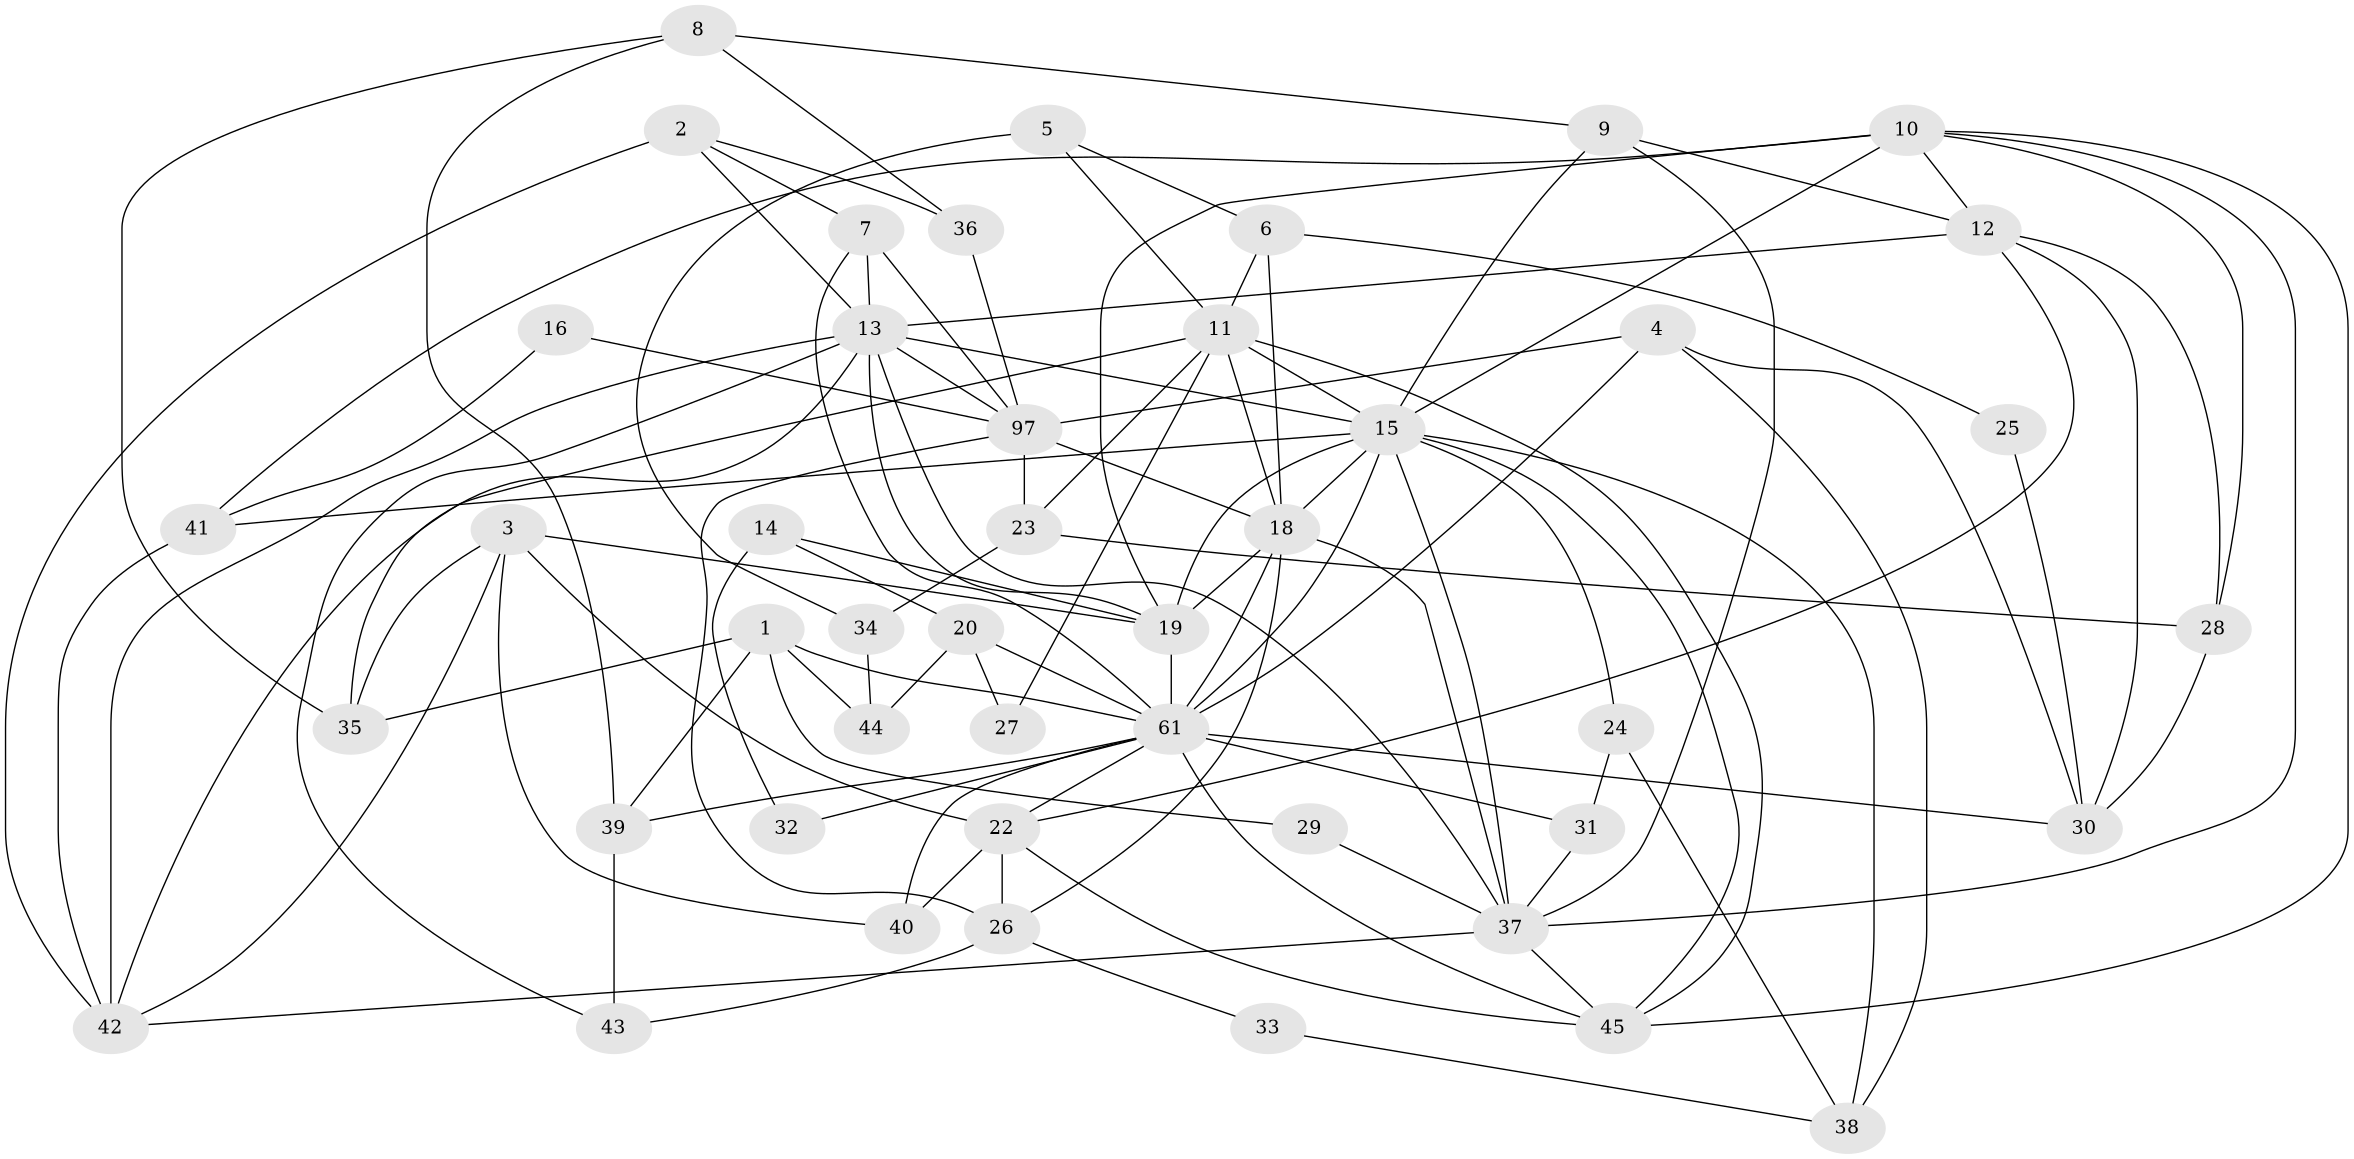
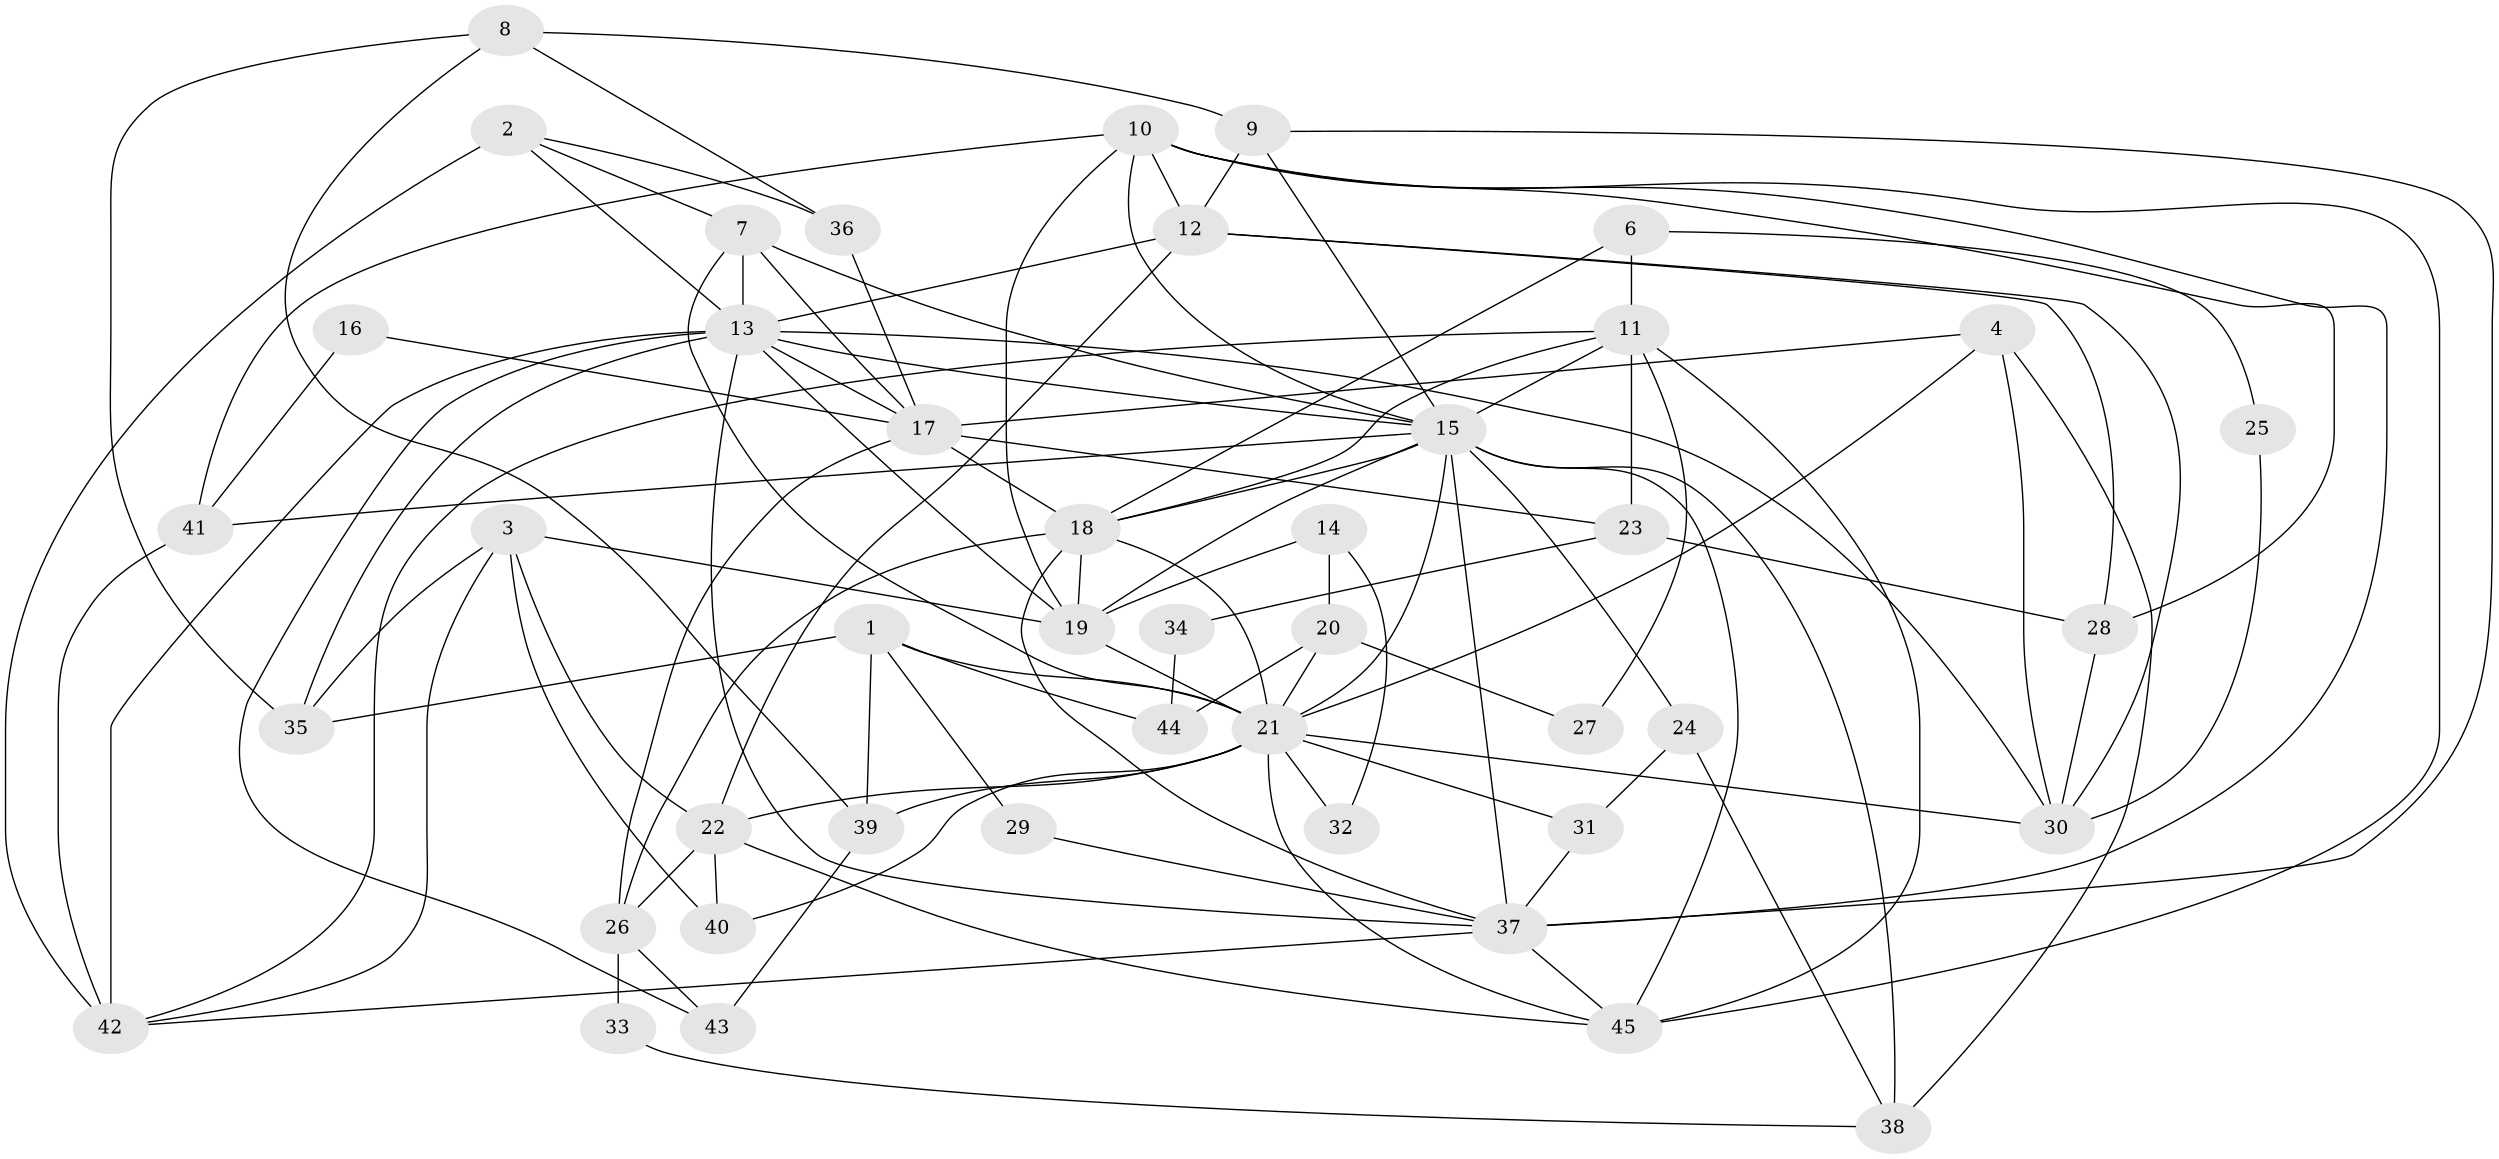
node "5": removed
edge "7" -- "15": added
edge "13" -- "30": added
node "97": label "97" -> "17"
node "61": label "61" -> "21"
